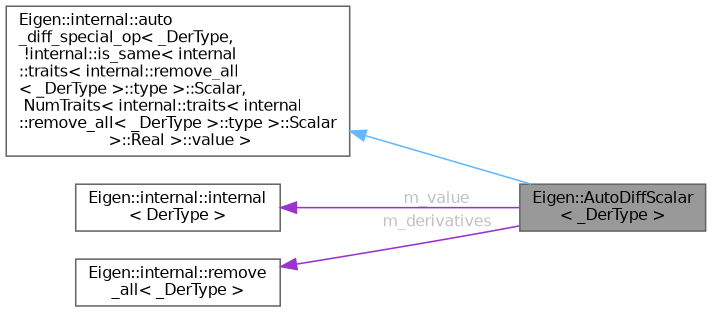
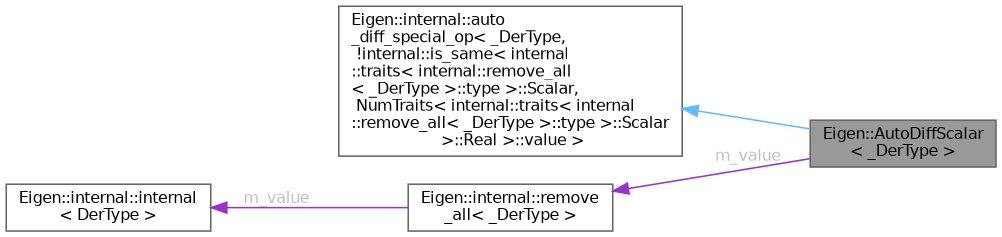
edge "Eigen::AutoDiffScalar < _DerType >" -> "Eigen::internal::internal < DerType >": now "Eigen::internal::remove _all< _DerType >" -> "Eigen::internal::internal < DerType >"
edge "Eigen::AutoDiffScalar < _DerType >" -> "Eigen::internal::remove _all< _DerType >": label " m_derivatives" -> " m_value"
